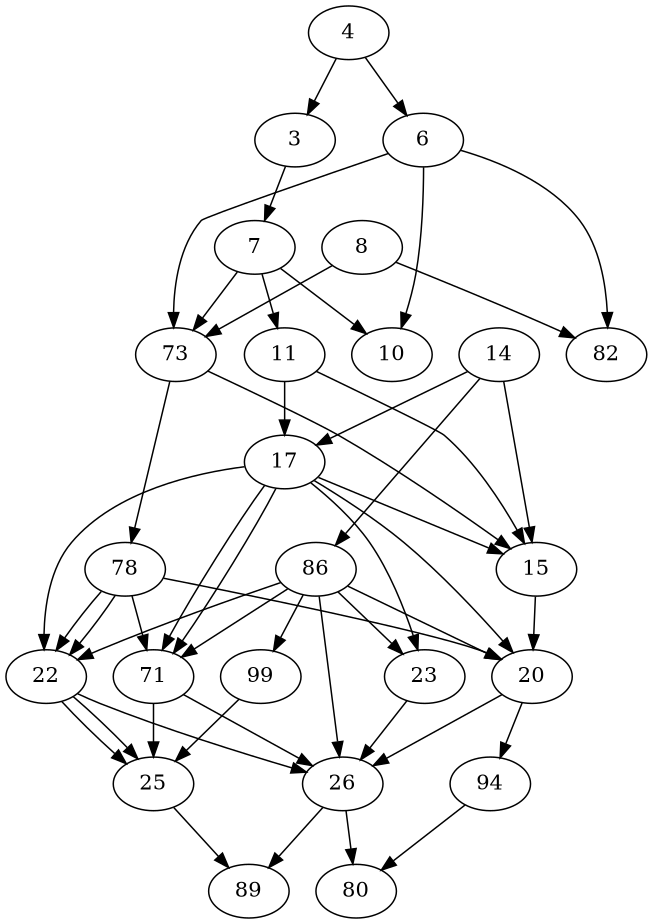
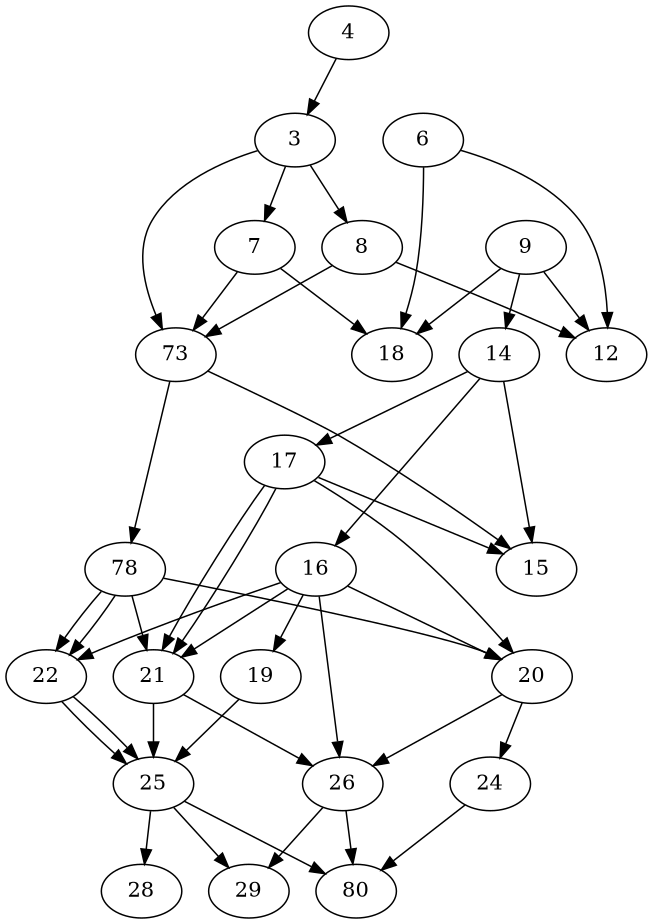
edge "4" -> "6": removed
edge "3" -> "8": added
edge "6" -> "73": now "3" -> "73"
node "9": added
node "11": removed
node "10": label "10" -> "18"
node "82": label "82" -> "12"
edge "17" -> "22": removed
node "86": label "86" -> "16"
edge "15" -> "20": removed
node "71": label "71" -> "21"
node "99": label "99" -> "19"
node "23": removed
edge "22" -> "26": removed
node "94": label "94" -> "24"
edge "25" -> "80": added
node "28": added
node "89": label "89" -> "29"
